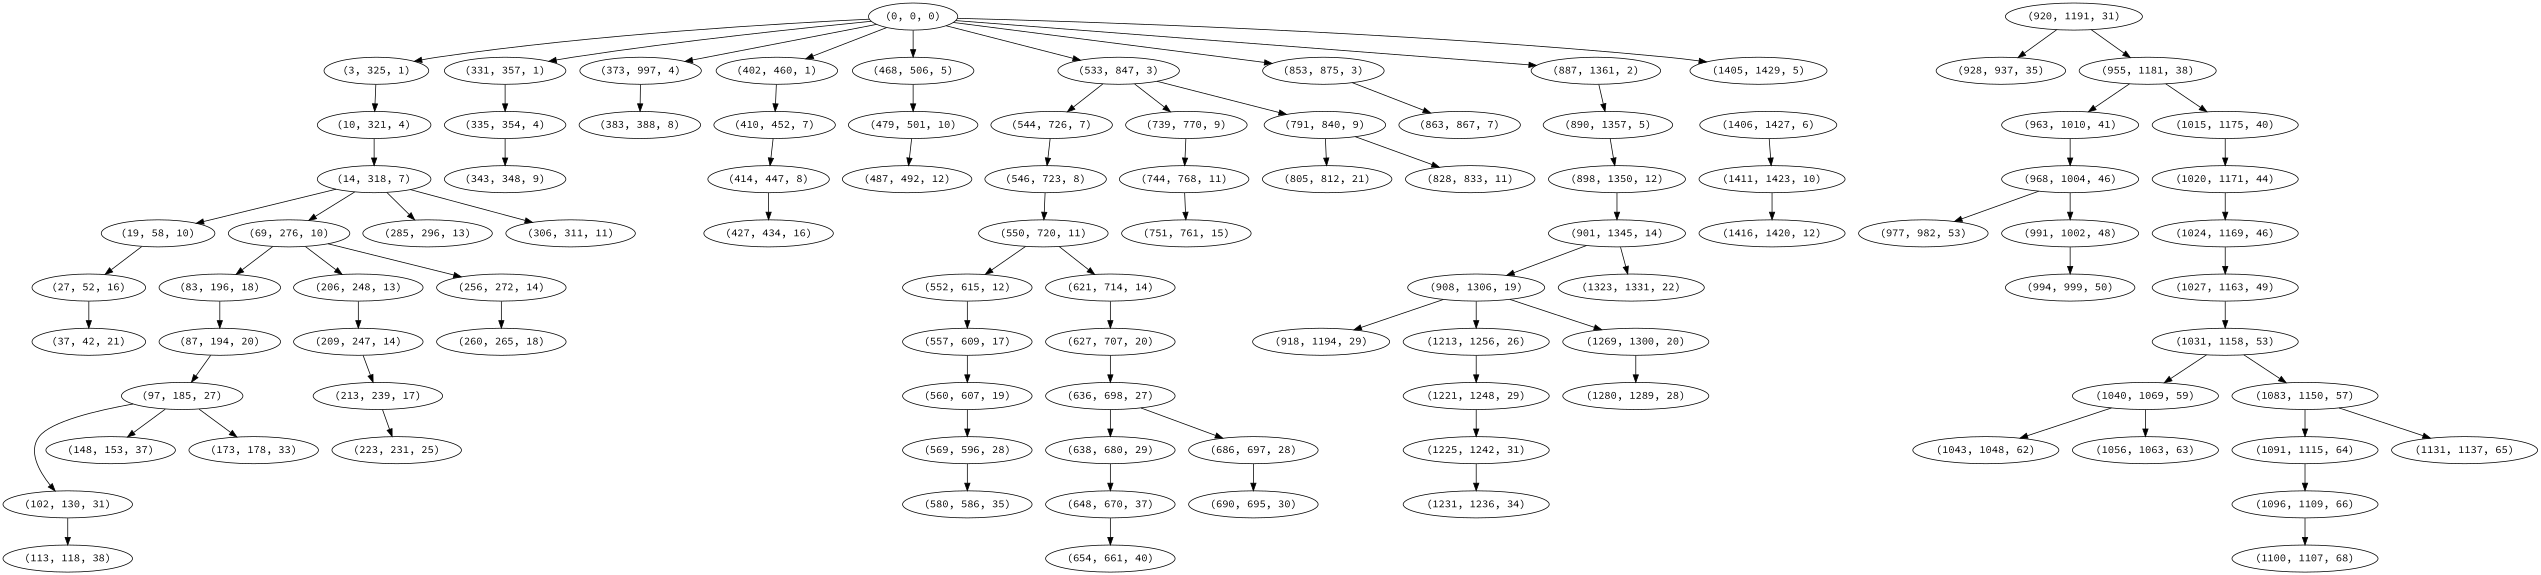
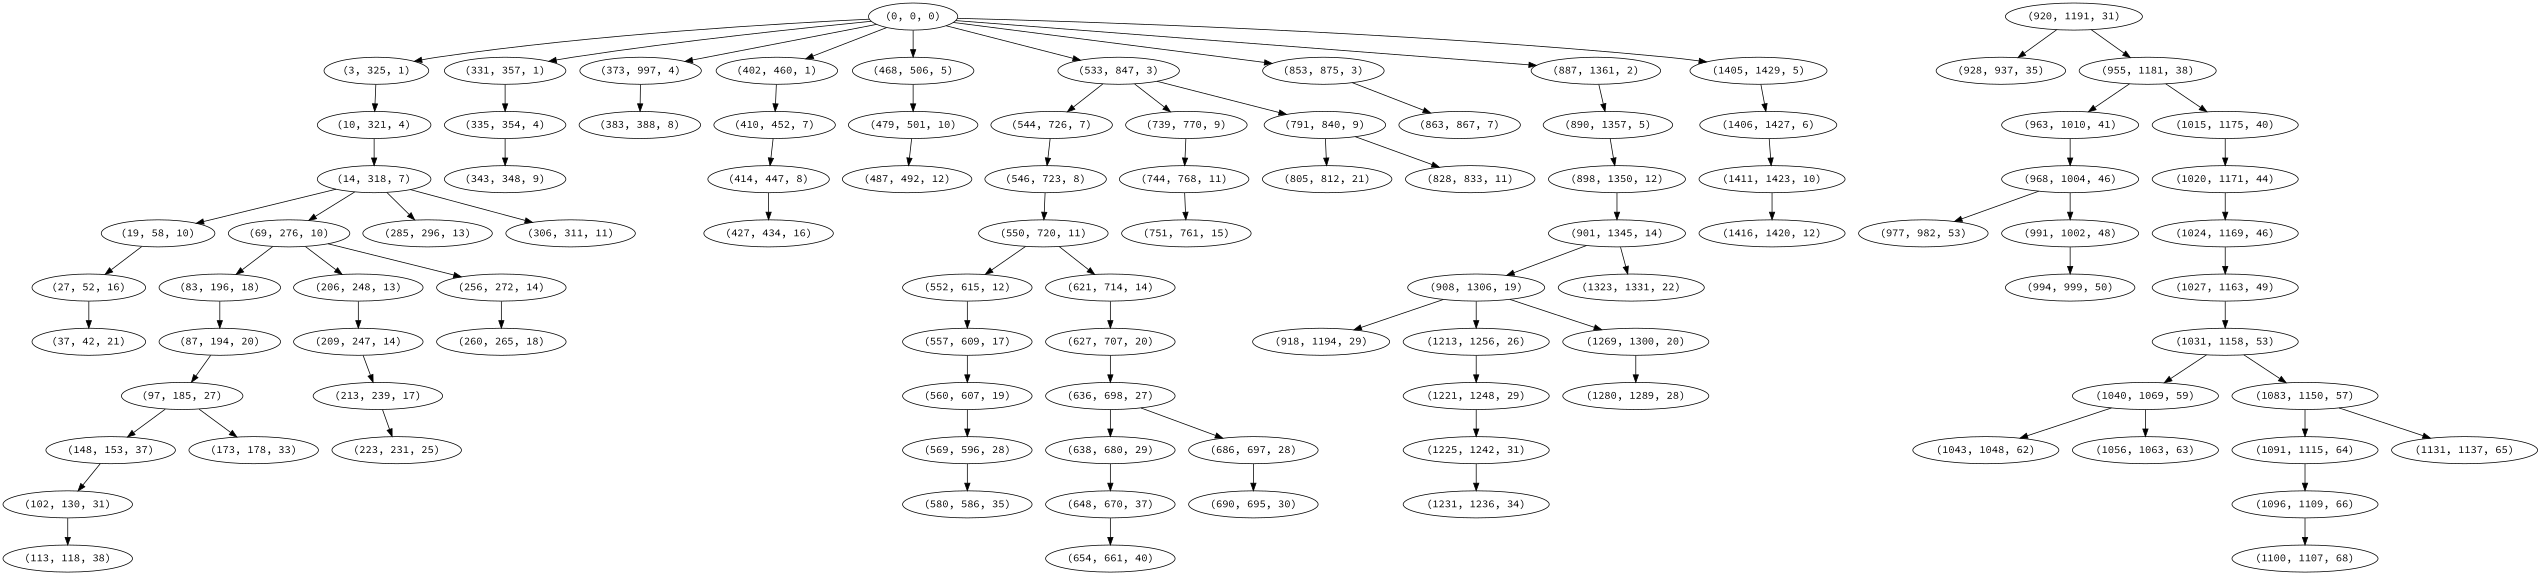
edge "(1405, 1429, 5)" -> "(1406, 1427, 6)": added
edge "(97, 185, 27)" -> "(102, 130, 31)": now "(148, 153, 37)" -> "(102, 130, 31)"
